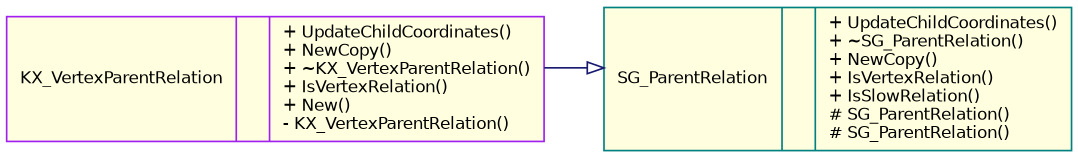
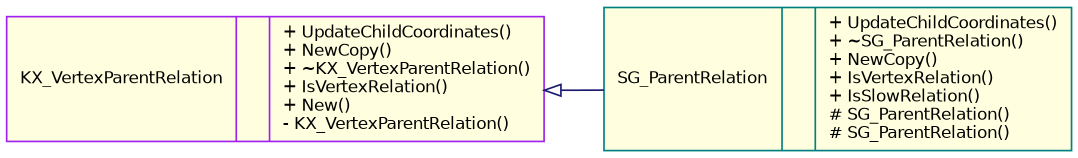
edge "KX_VertexParentRelation" -> "SG_ParentRelation": reversed
